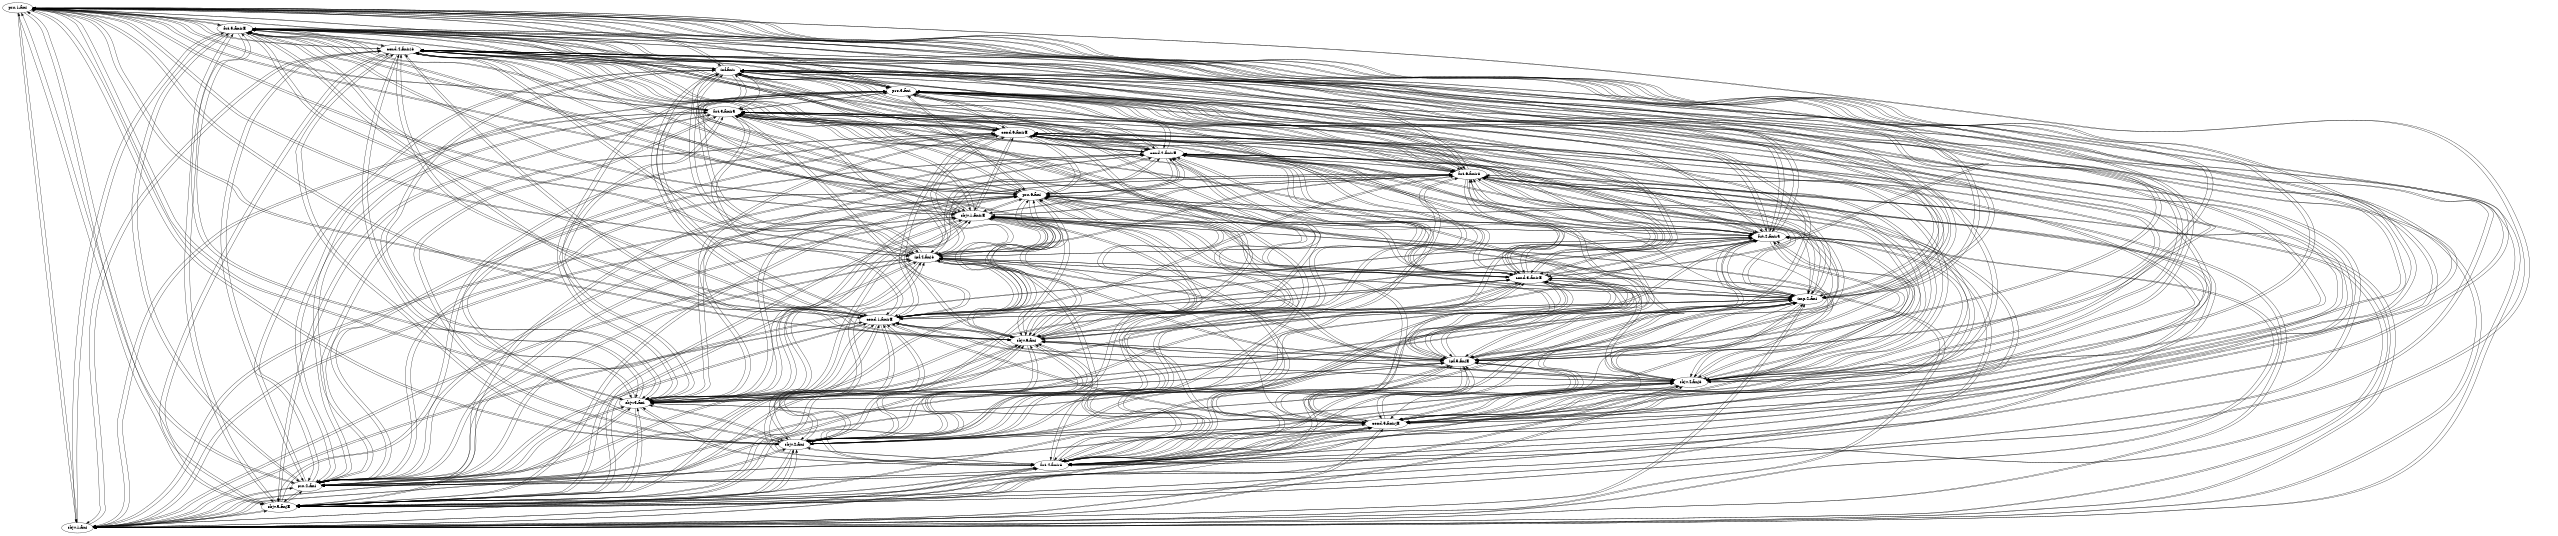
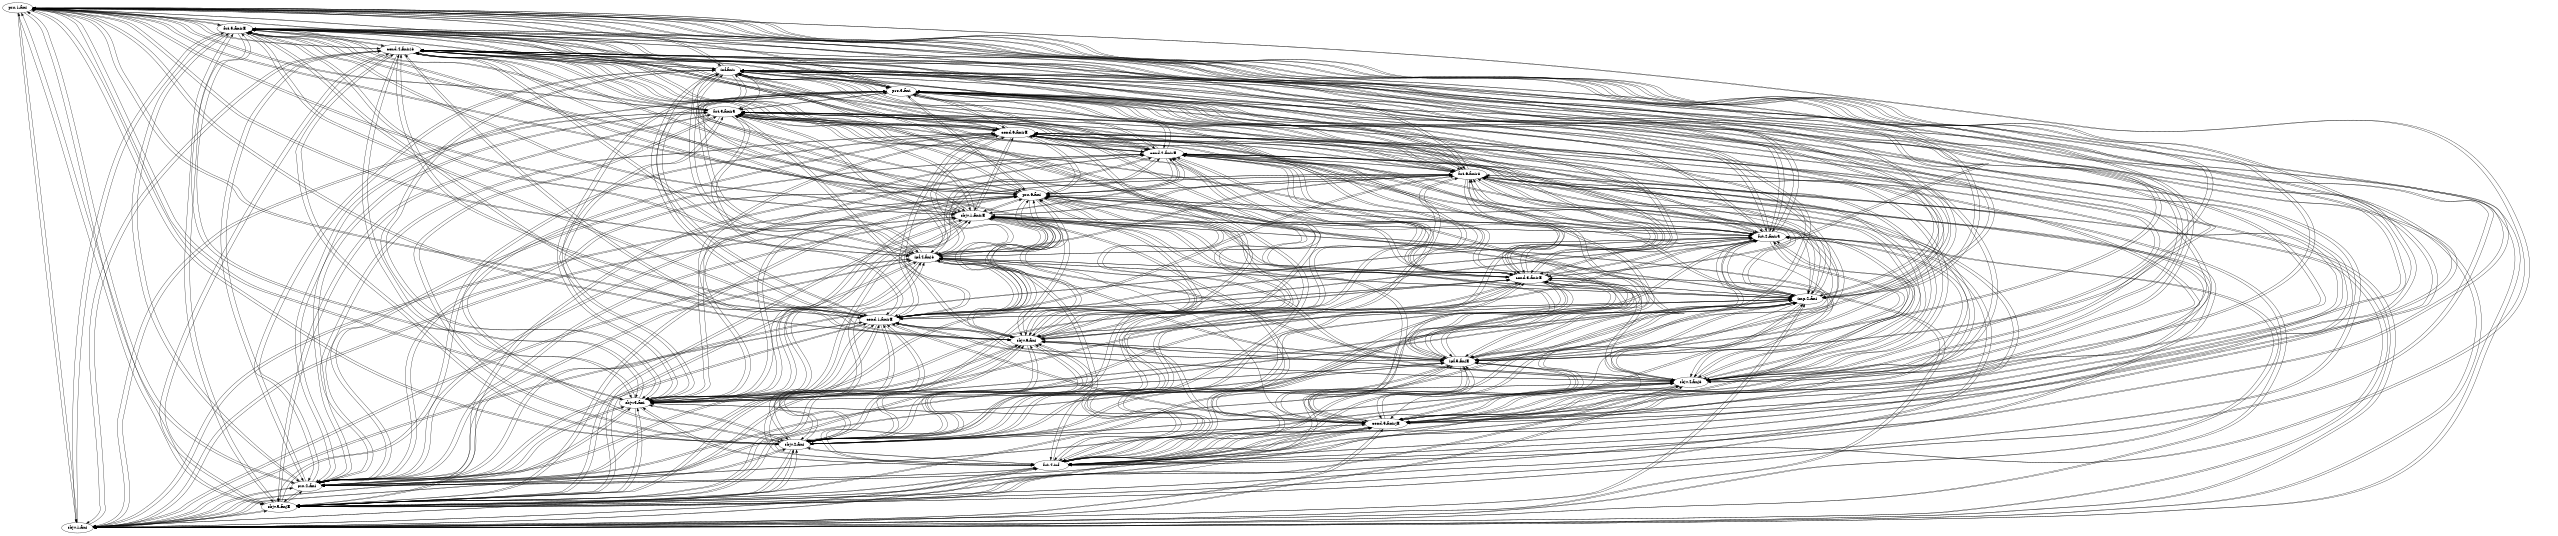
edge "imp.2-fini" -> "cond.2-finirE": added
node "fut.4-finirô": label "fut.4-finirô" -> "fut.4-inf"
